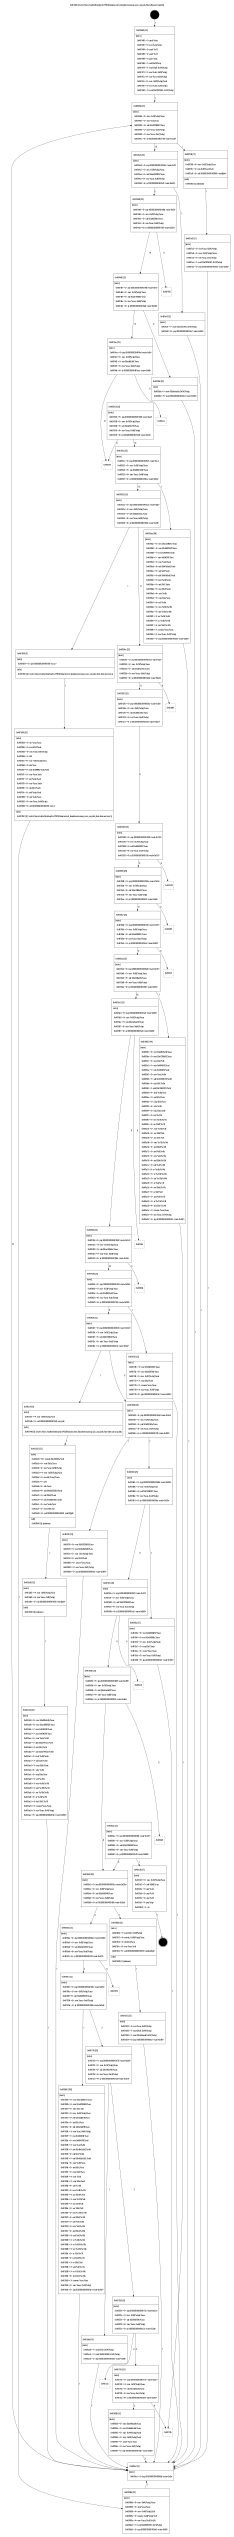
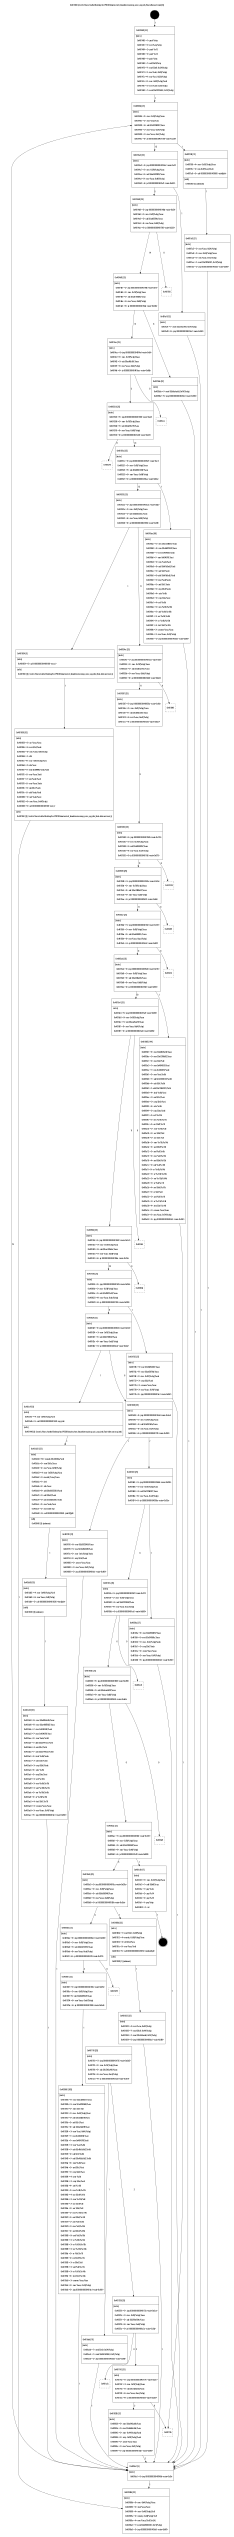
edge "0x4014ea [25]" -> "0x401c48": now "0x4014ea [25]" -> "0x401503 [25]"
edge "0x401693 [25]" -> "0x4016c5 [25]": now "0x401693 [25]" -> "0x4016ac [25]"
edge "0x4016f7 [25]" -> "0x401710 [25]": removed, label "3"
edge "0x40188d [33]" -> "0x401dc1 [5]": reversed
